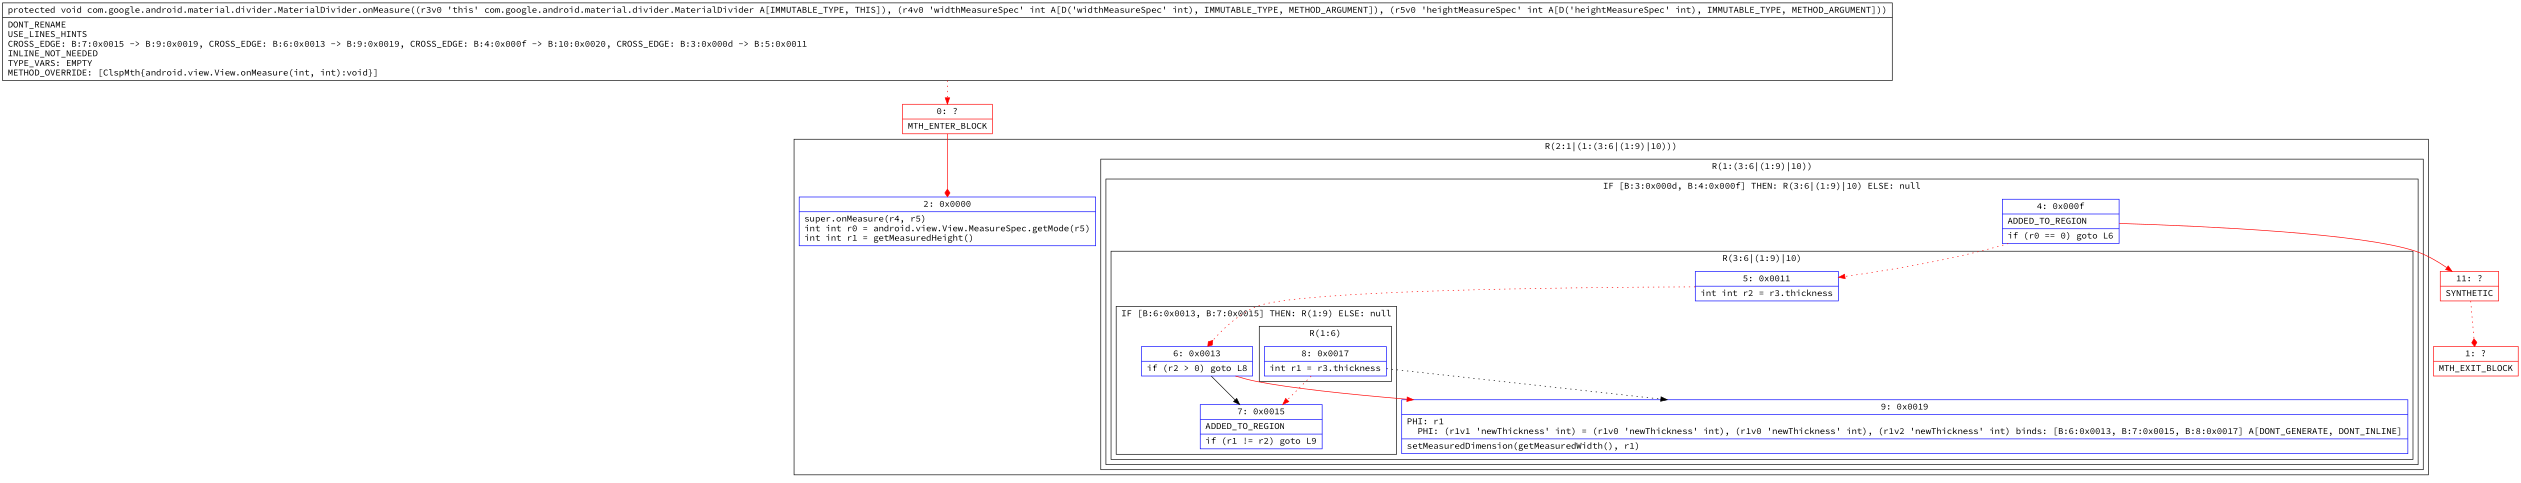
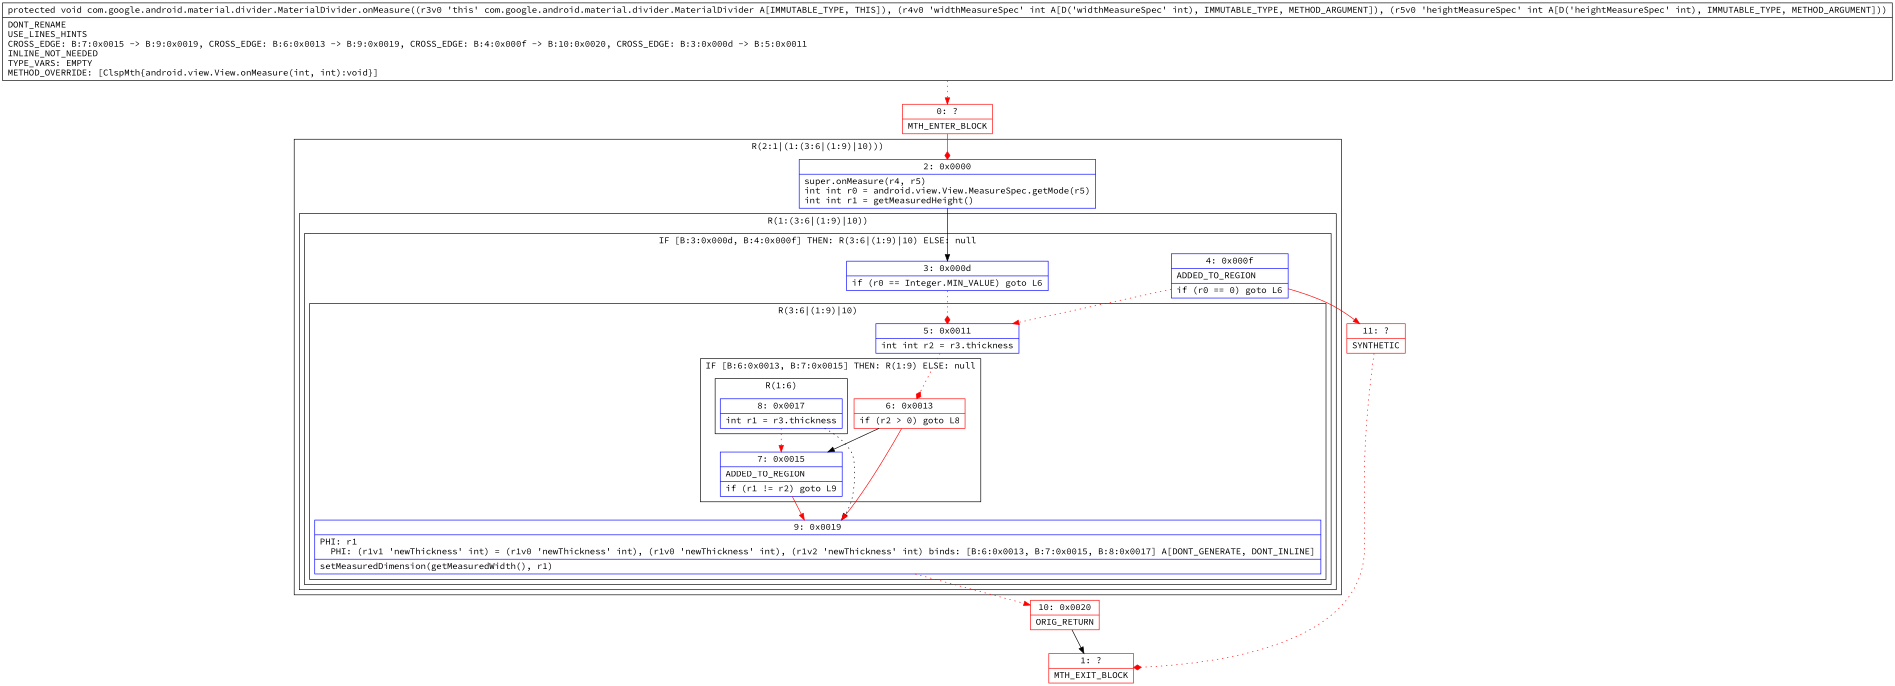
node "3: 0x000d": added
node "6: 0x0013": color blue -> red
edge "7: 0x0015" -> "9: 0x0019": added
node "10: 0x0020": added
